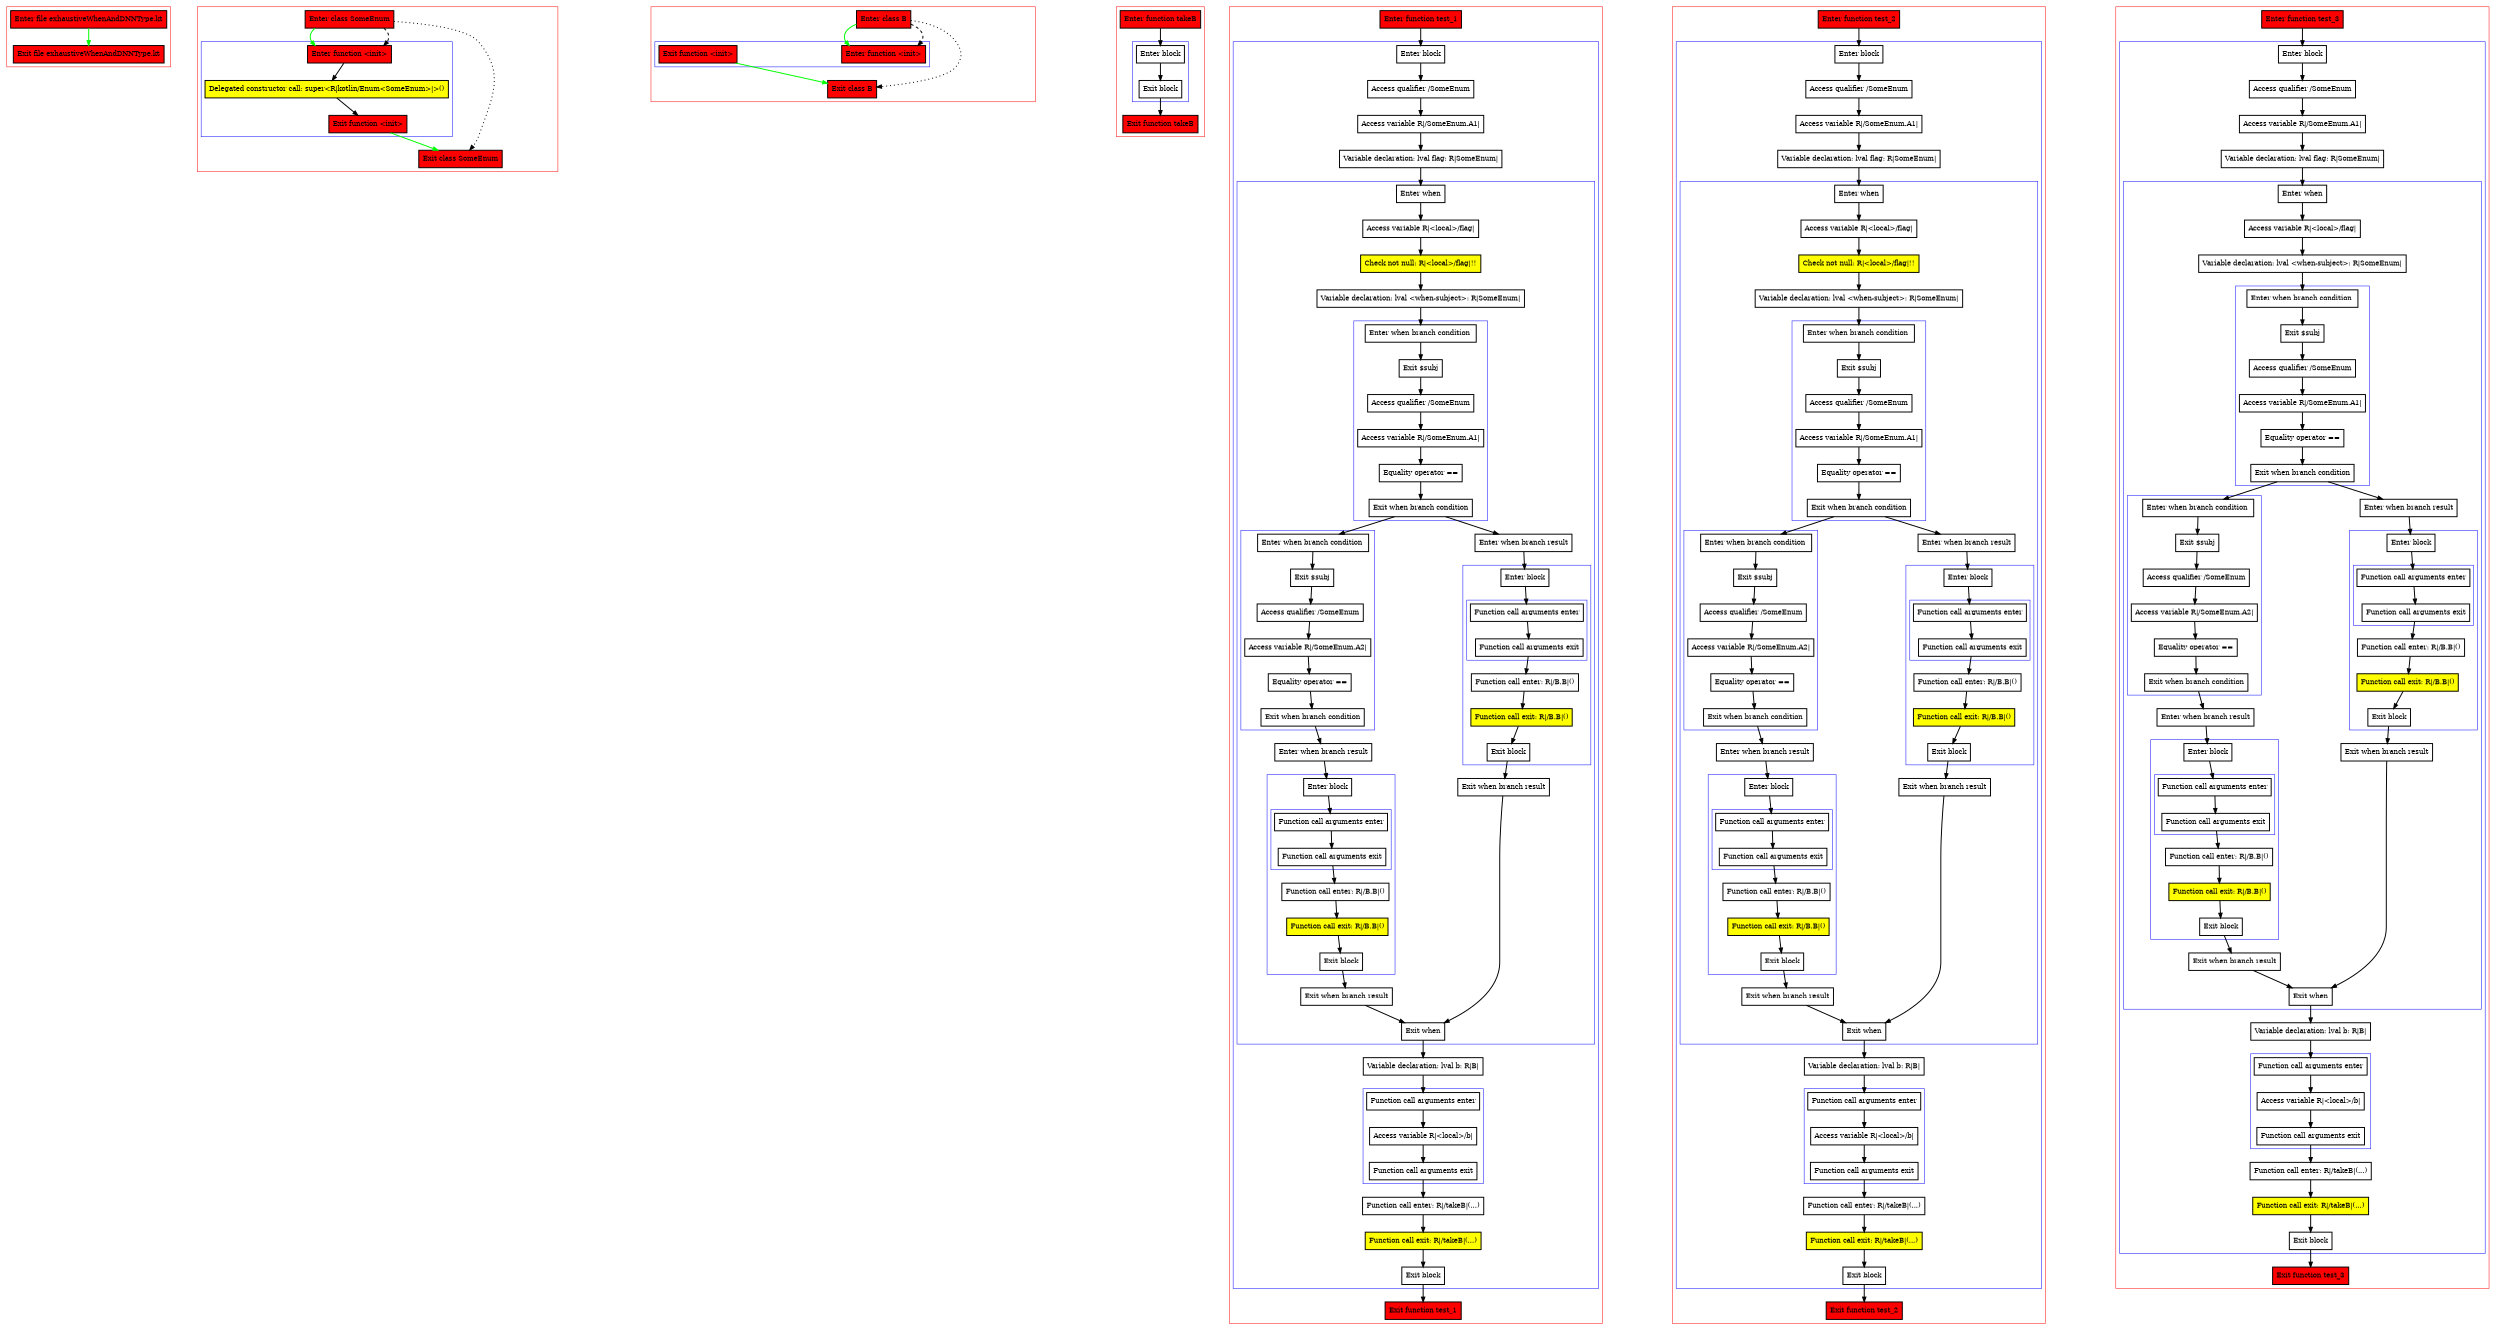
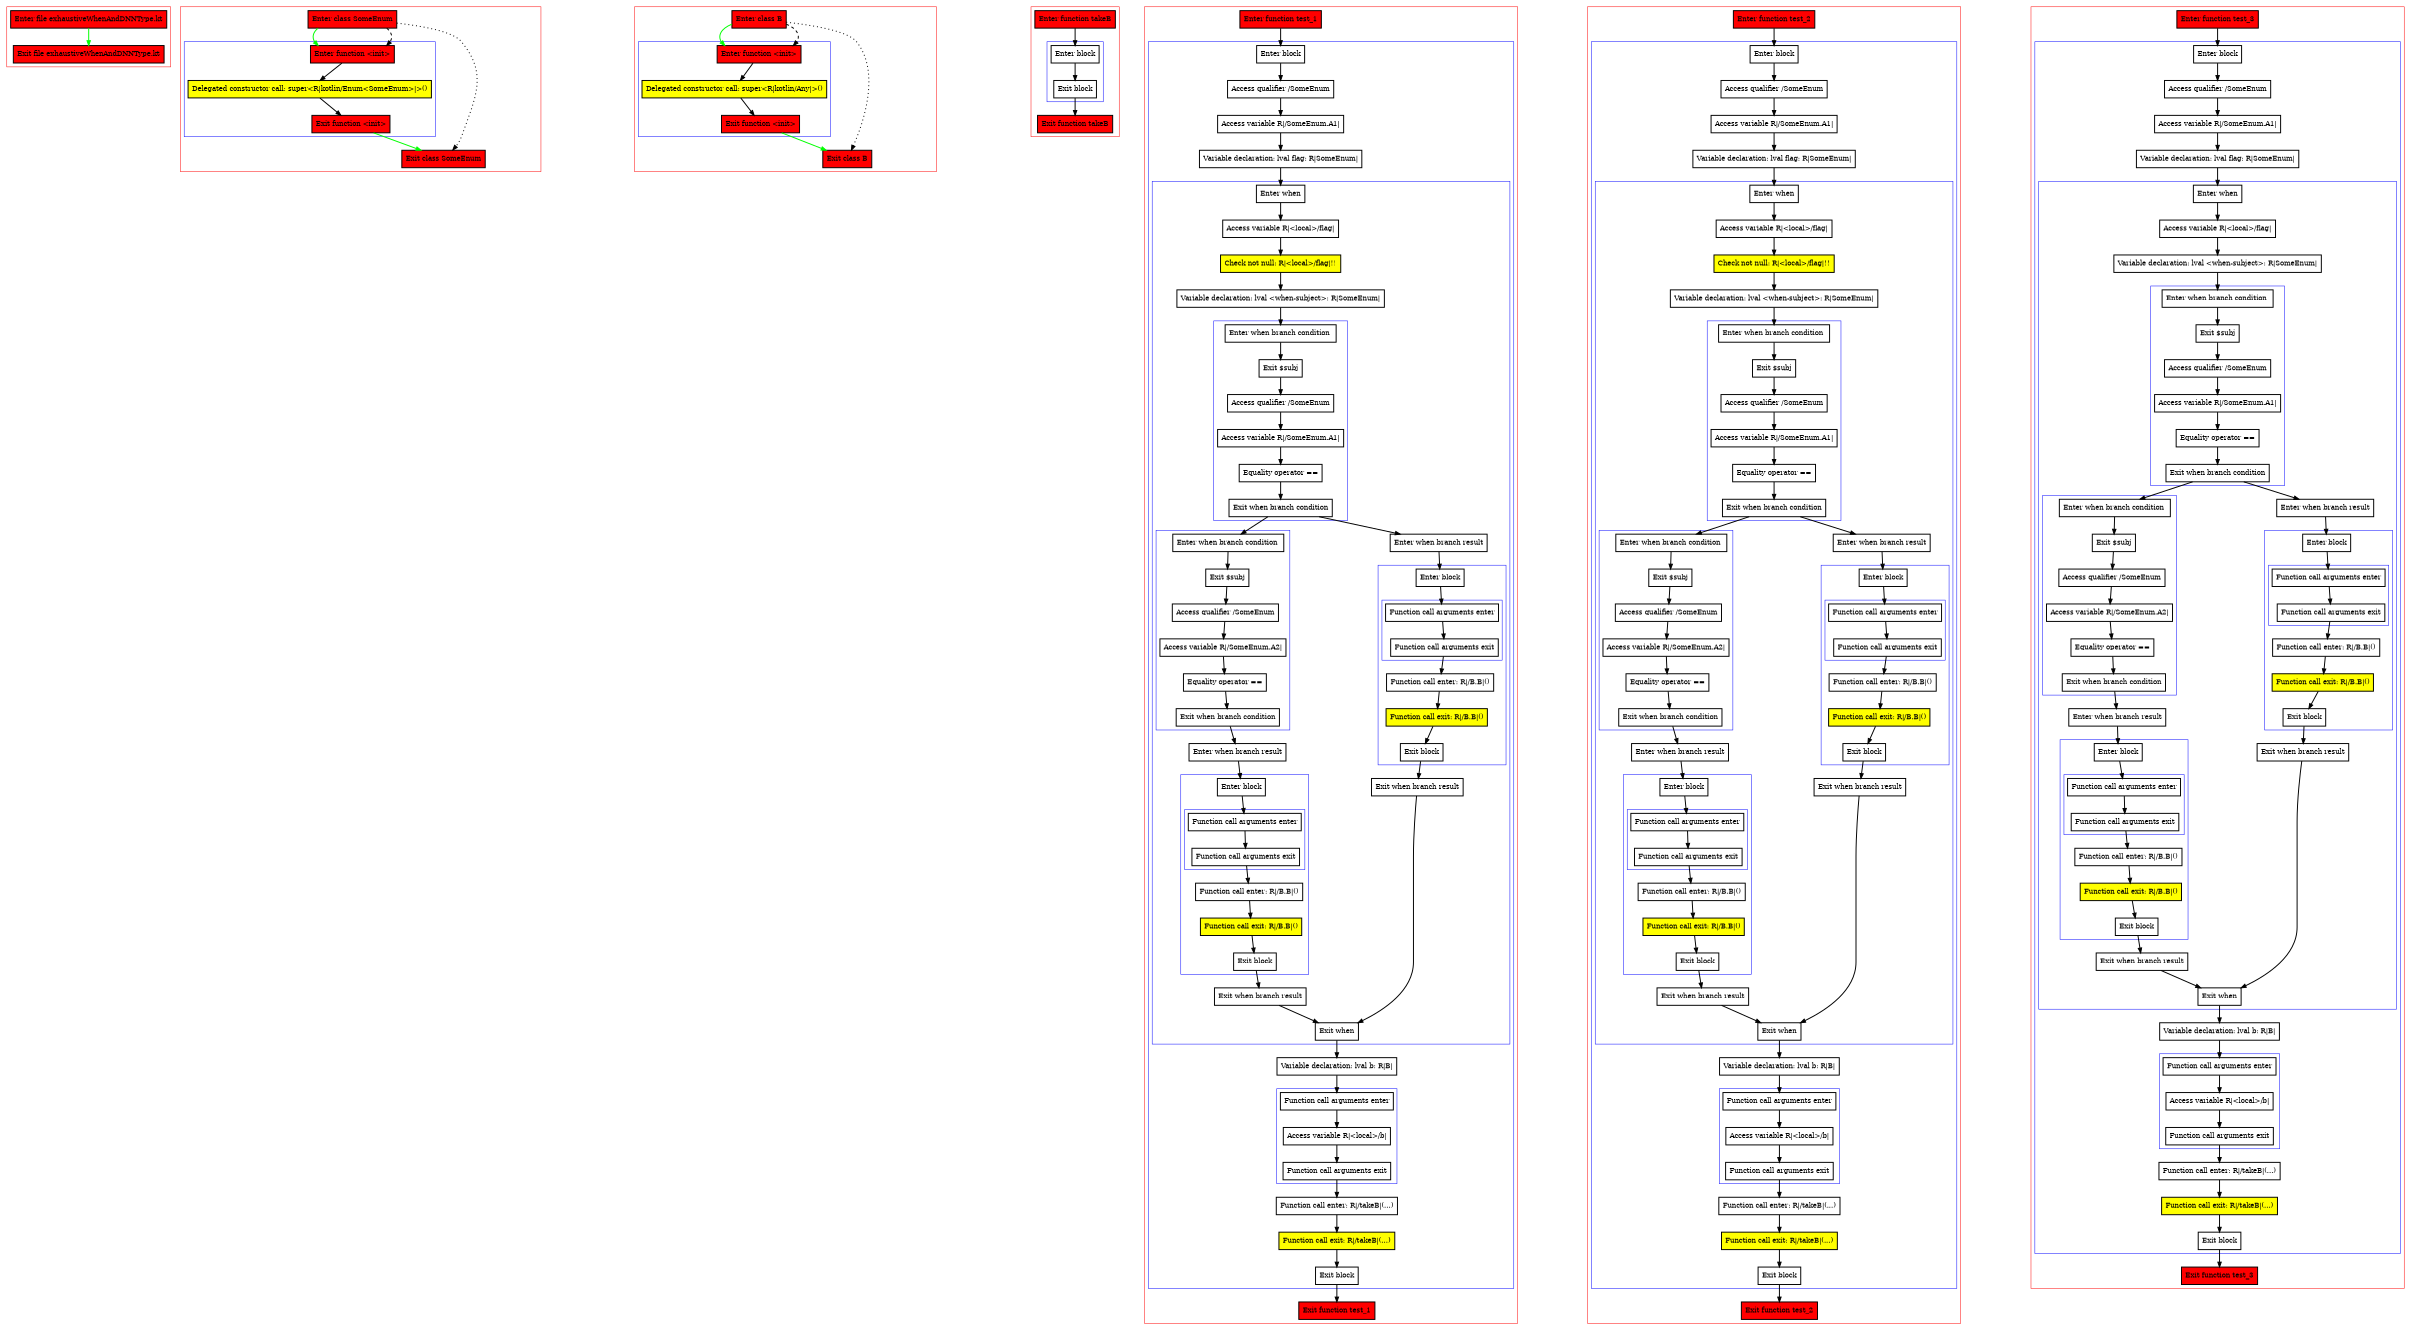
node "Delegated constructor call: super<R|kotlin/Any|>()": added
